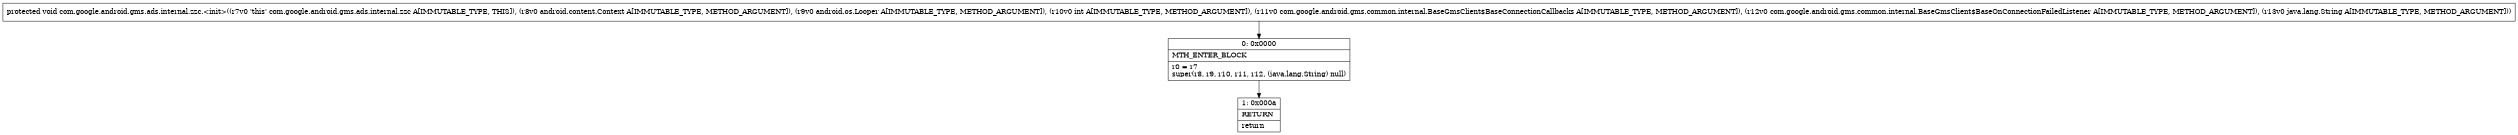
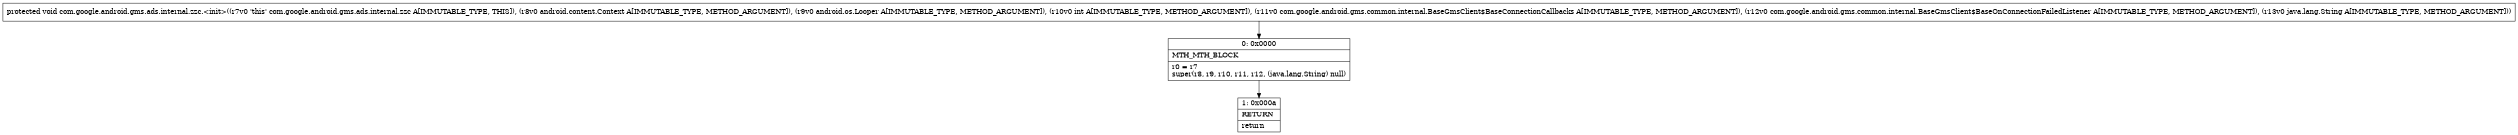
node "0: 0x0000": text "MTH_ENTER_BLOCK" -> "MTH_MTH_BLOCK"
